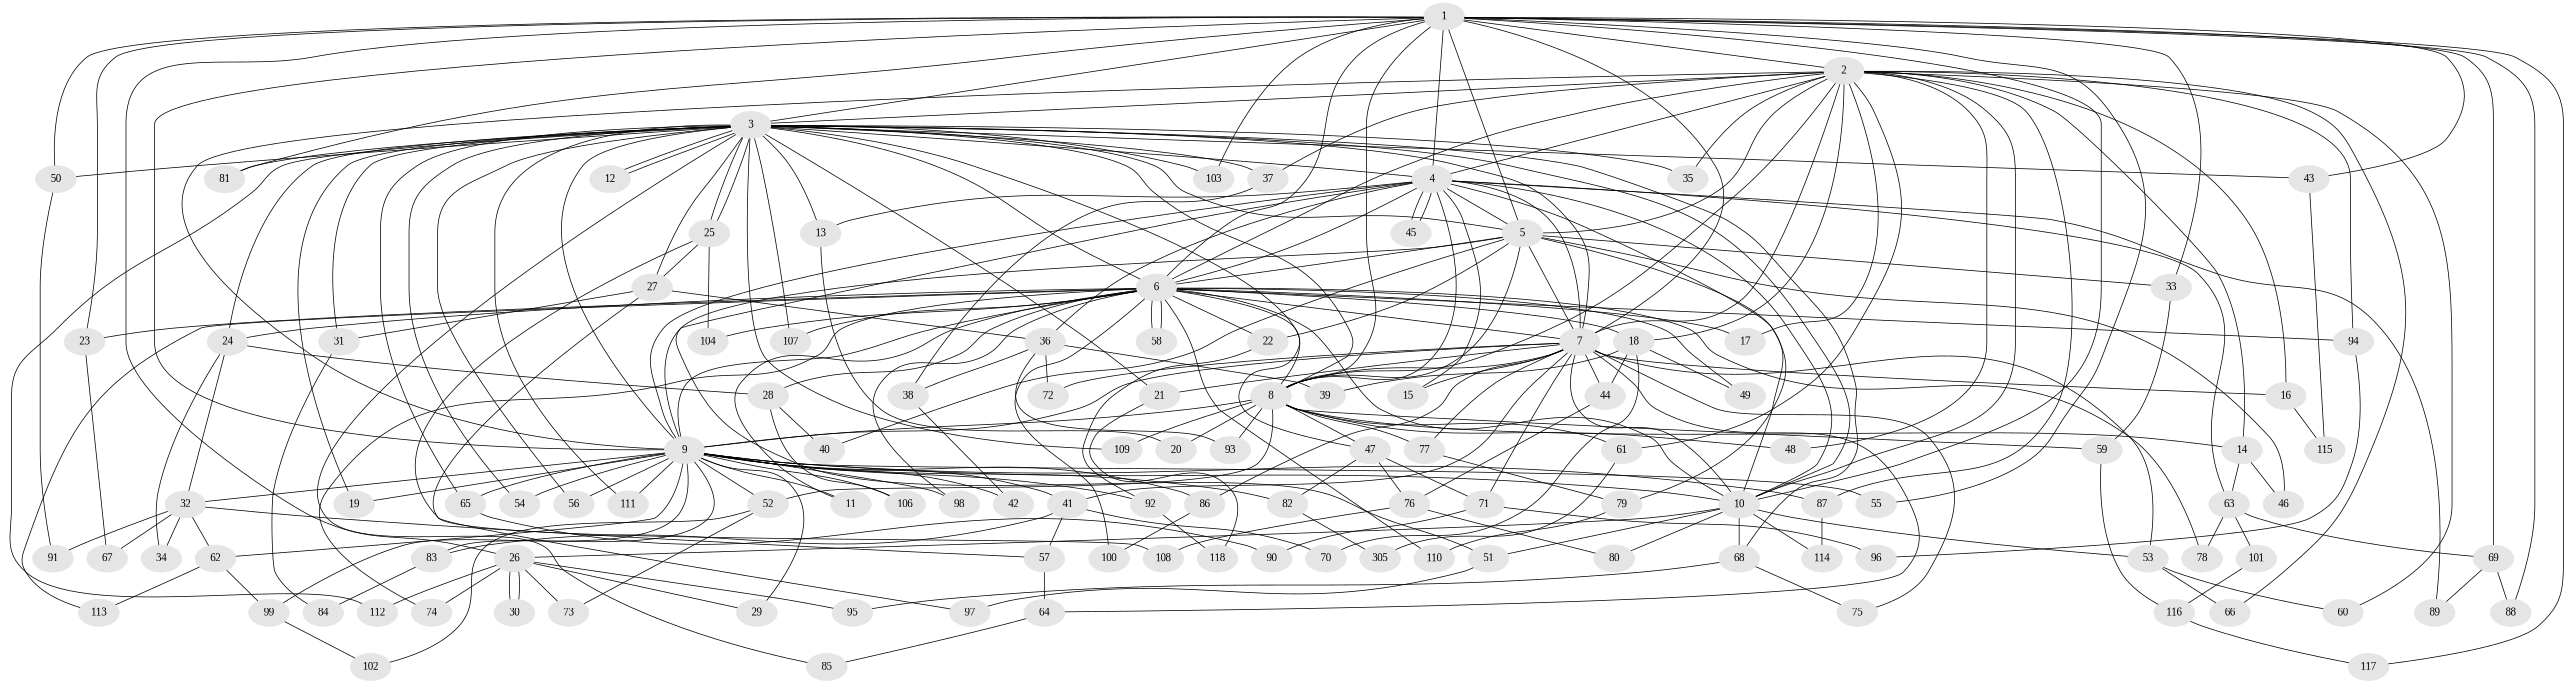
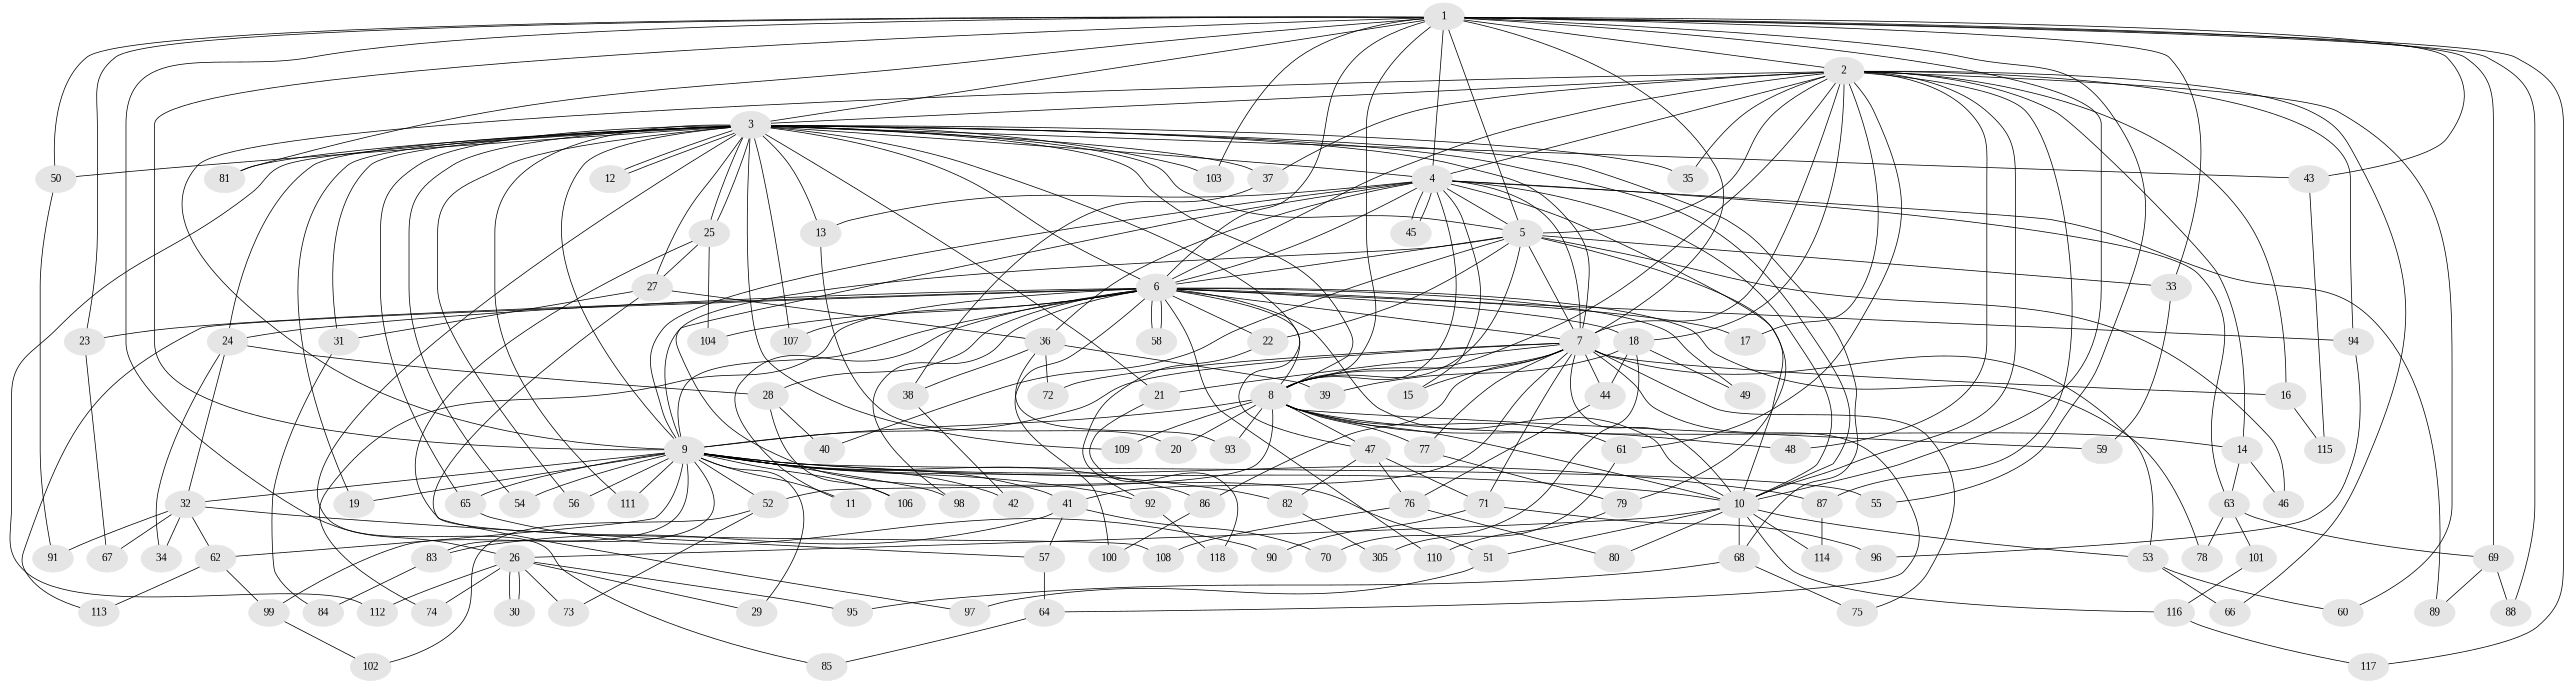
edge "8" -- "10": added
edge "59" -- "116": now "10" -- "116"
